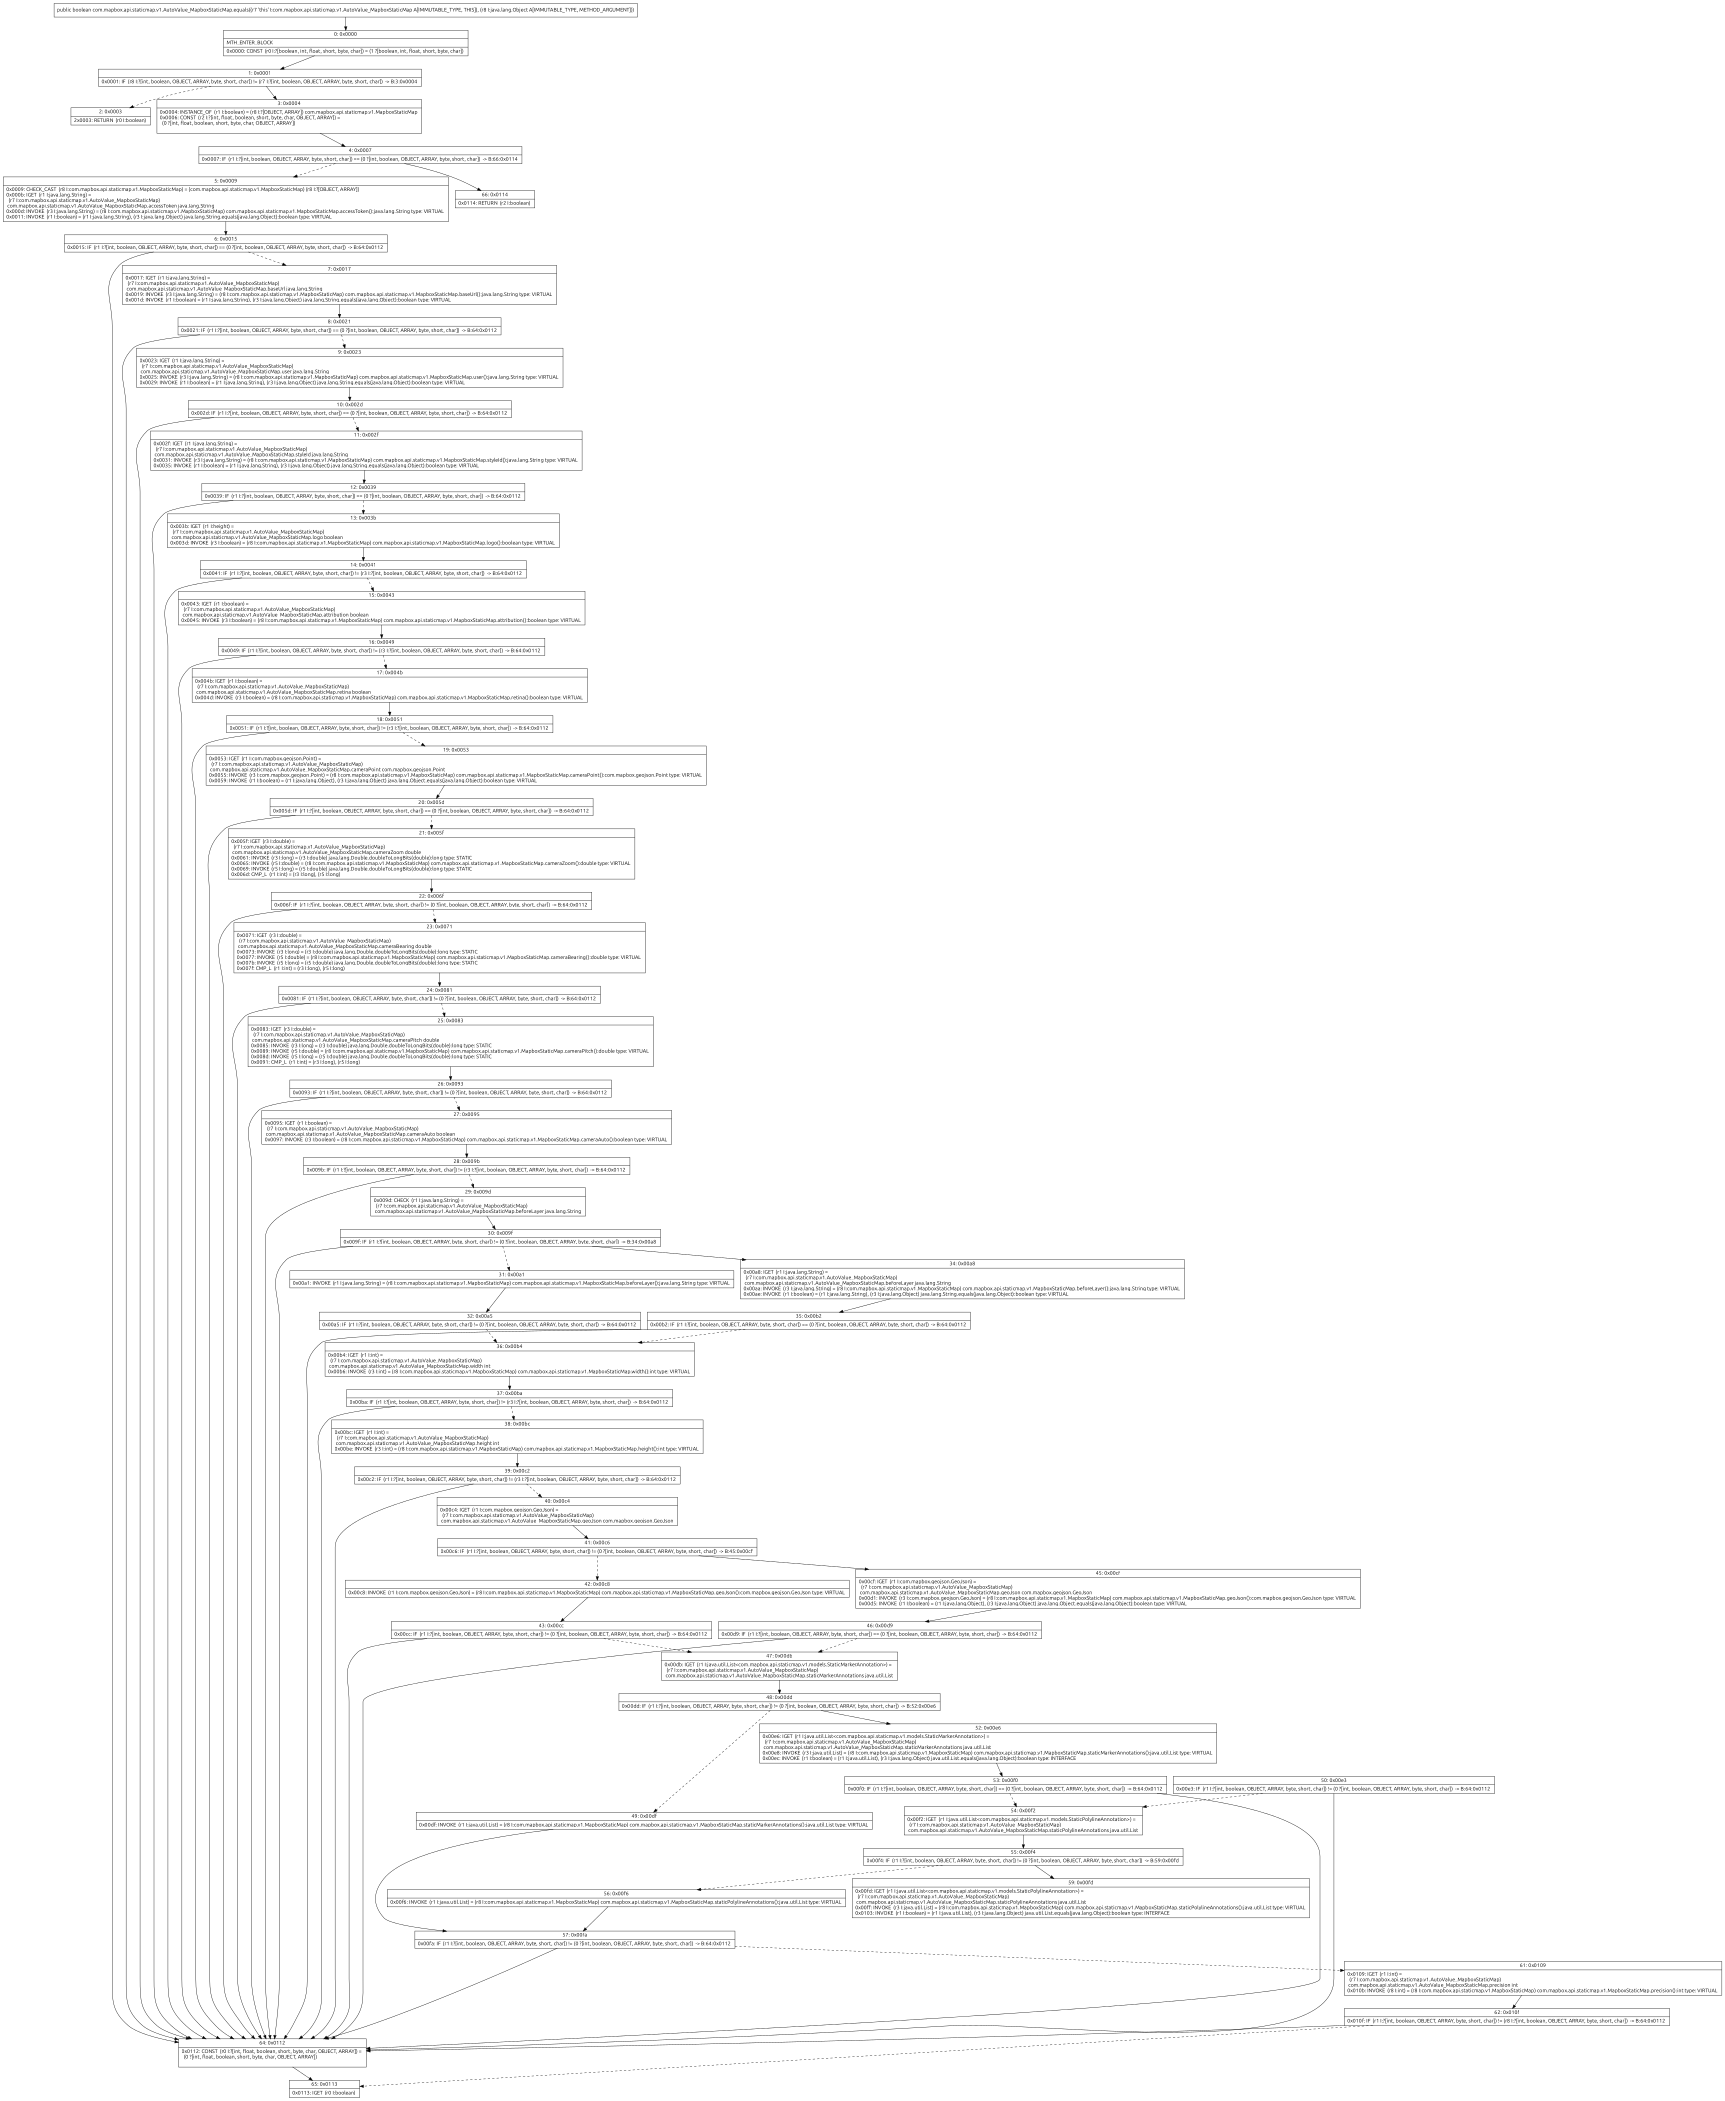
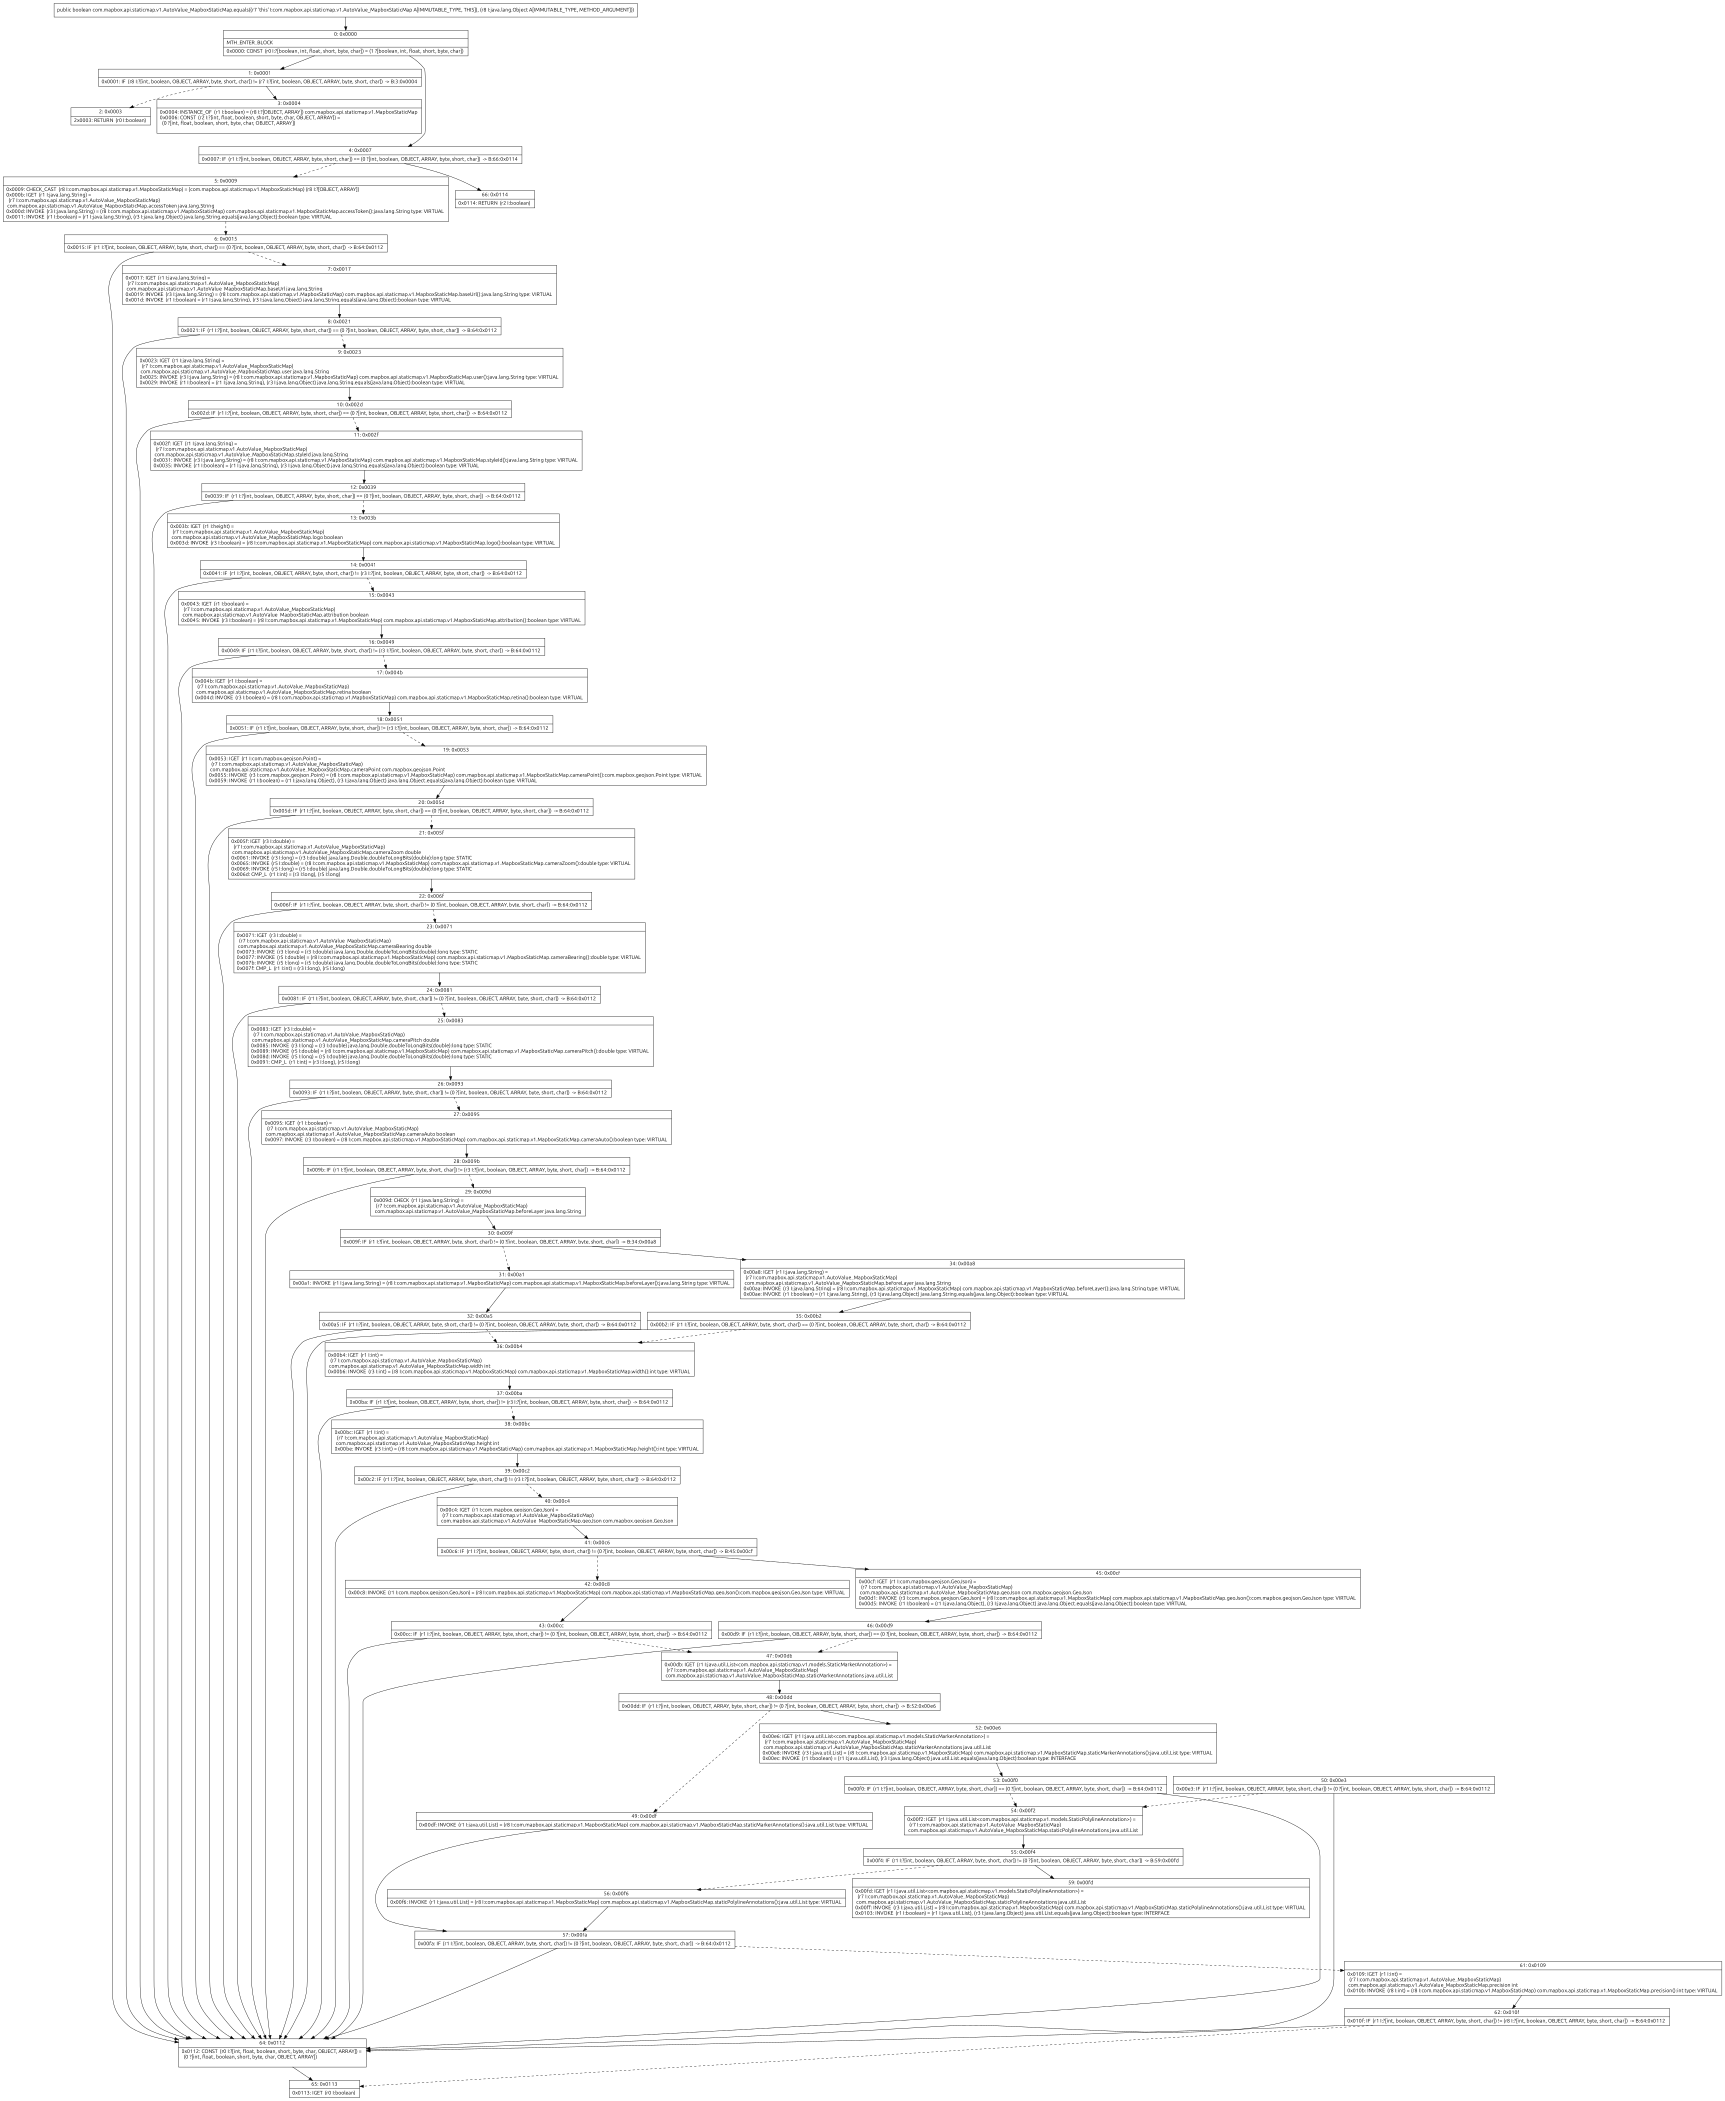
edge "3: 0x0004" -> "4: 0x0007": now "0: 0x0000" -> "4: 0x0007"
edge "5: 0x0009" -> "6: 0x0015": style solid -> dashed
edge "30: 0x009f" -> "64: 0x0112": now "32: 0x00a5" -> "64: 0x0112"
